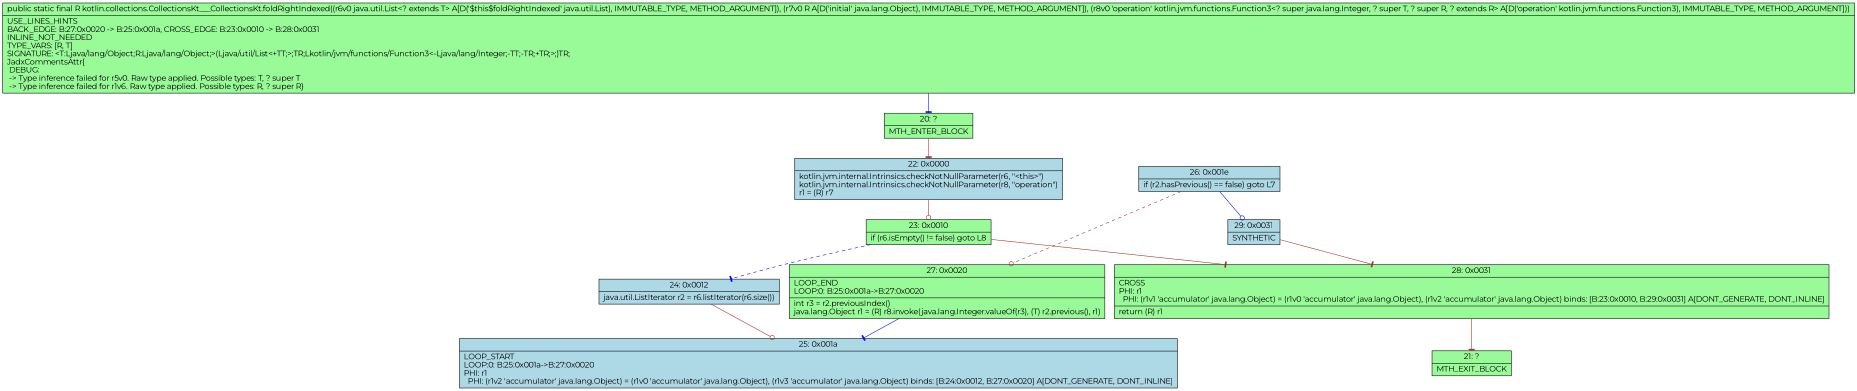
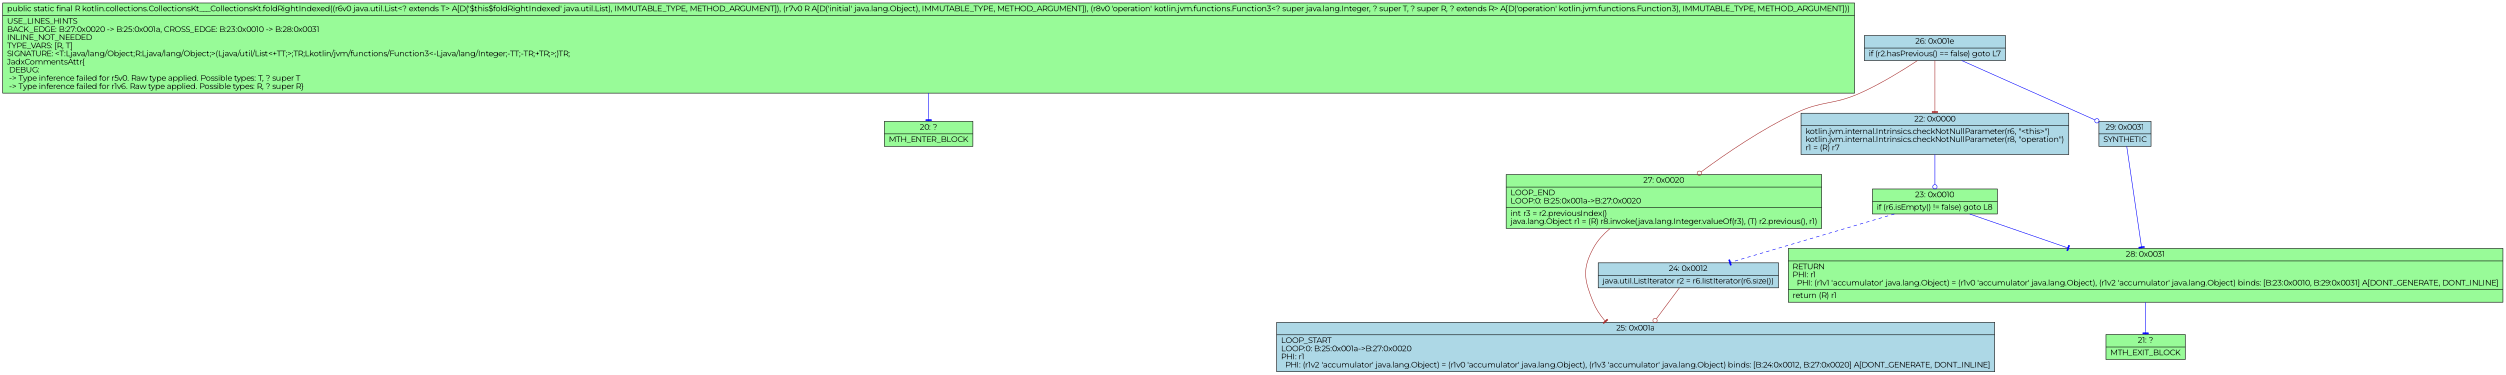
edge "20: ?" -> "22: 0x0000": now "26: 0x001e" -> "22: 0x0000"
edge "22: 0x0000" -> "23: 0x0010": color brown -> blue
edge "26: 0x001e" -> "27: 0x0020": style dashed -> solid
edge "23: 0x0010" -> "28: 0x0031": color brown -> blue
edge "29: 0x0031" -> "28: 0x0031": color brown -> blue
node "28: 0x0031": text "CROSS" -> "RETURN"
edge "27: 0x0020" -> "25: 0x001a": color blue -> brown
edge "28: 0x0031" -> "21: ?": color brown -> blue
